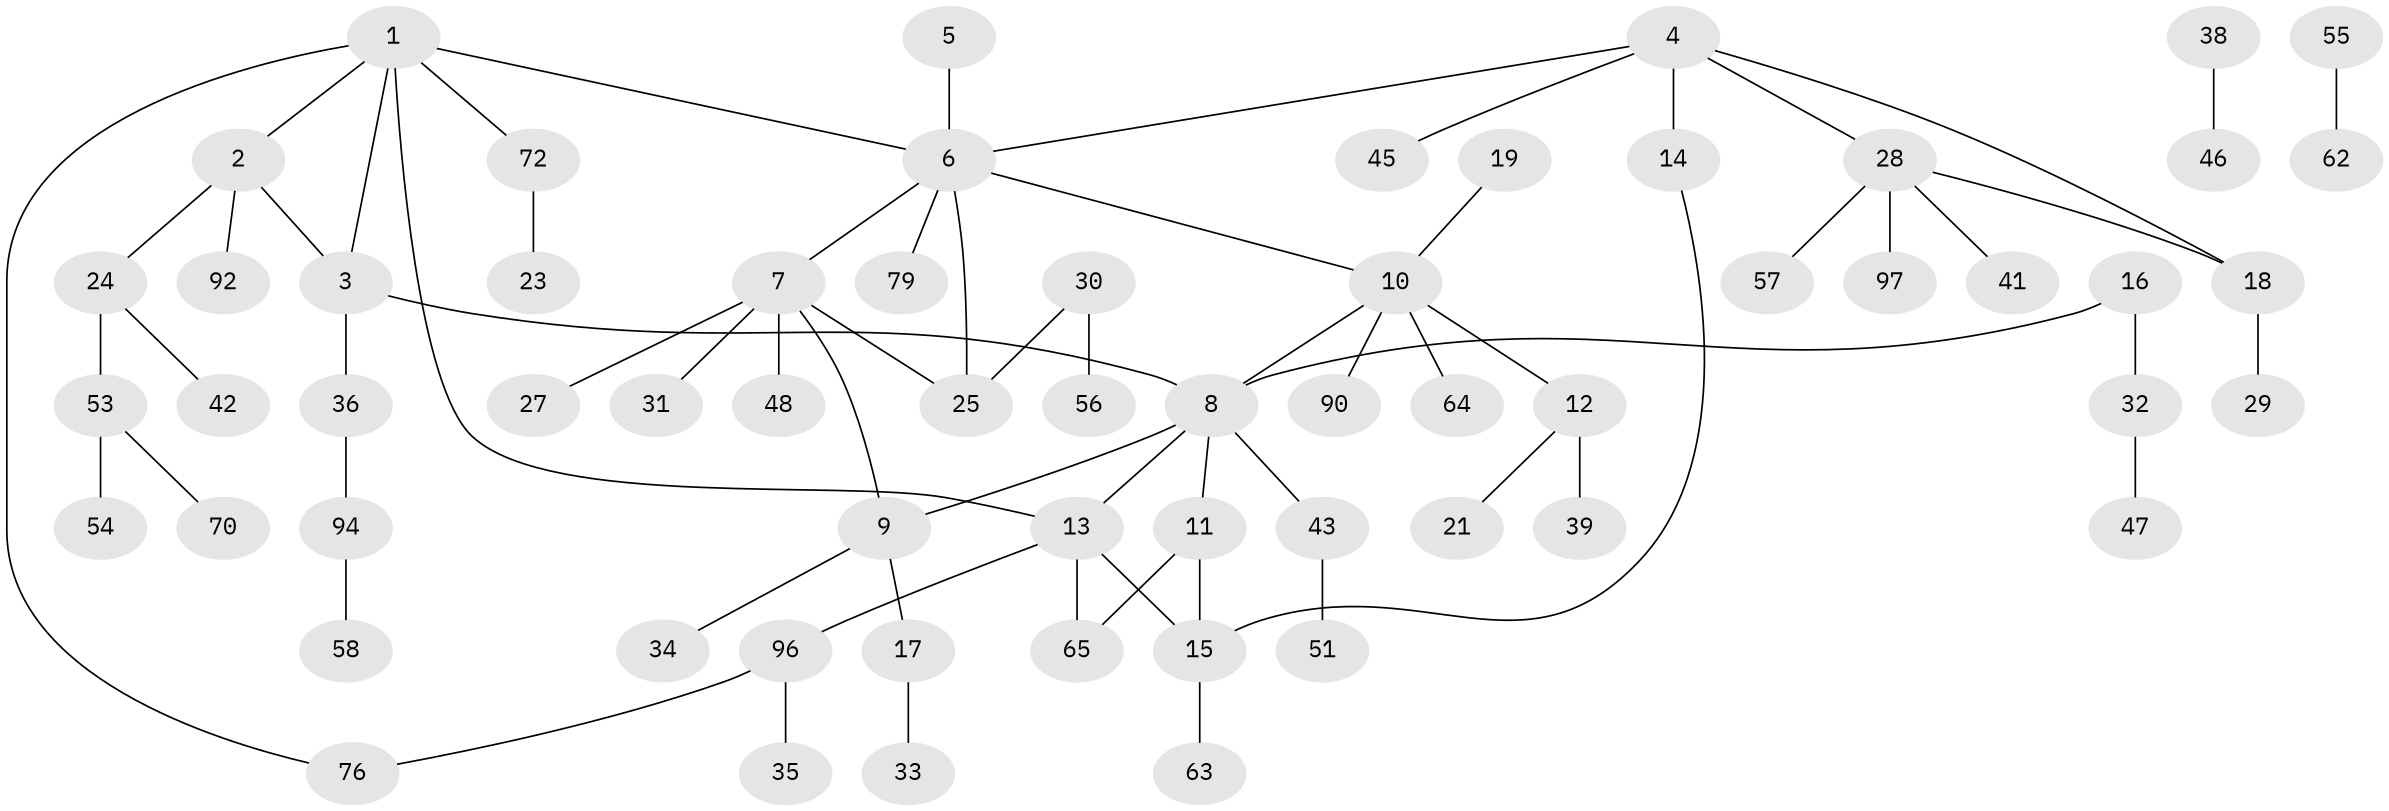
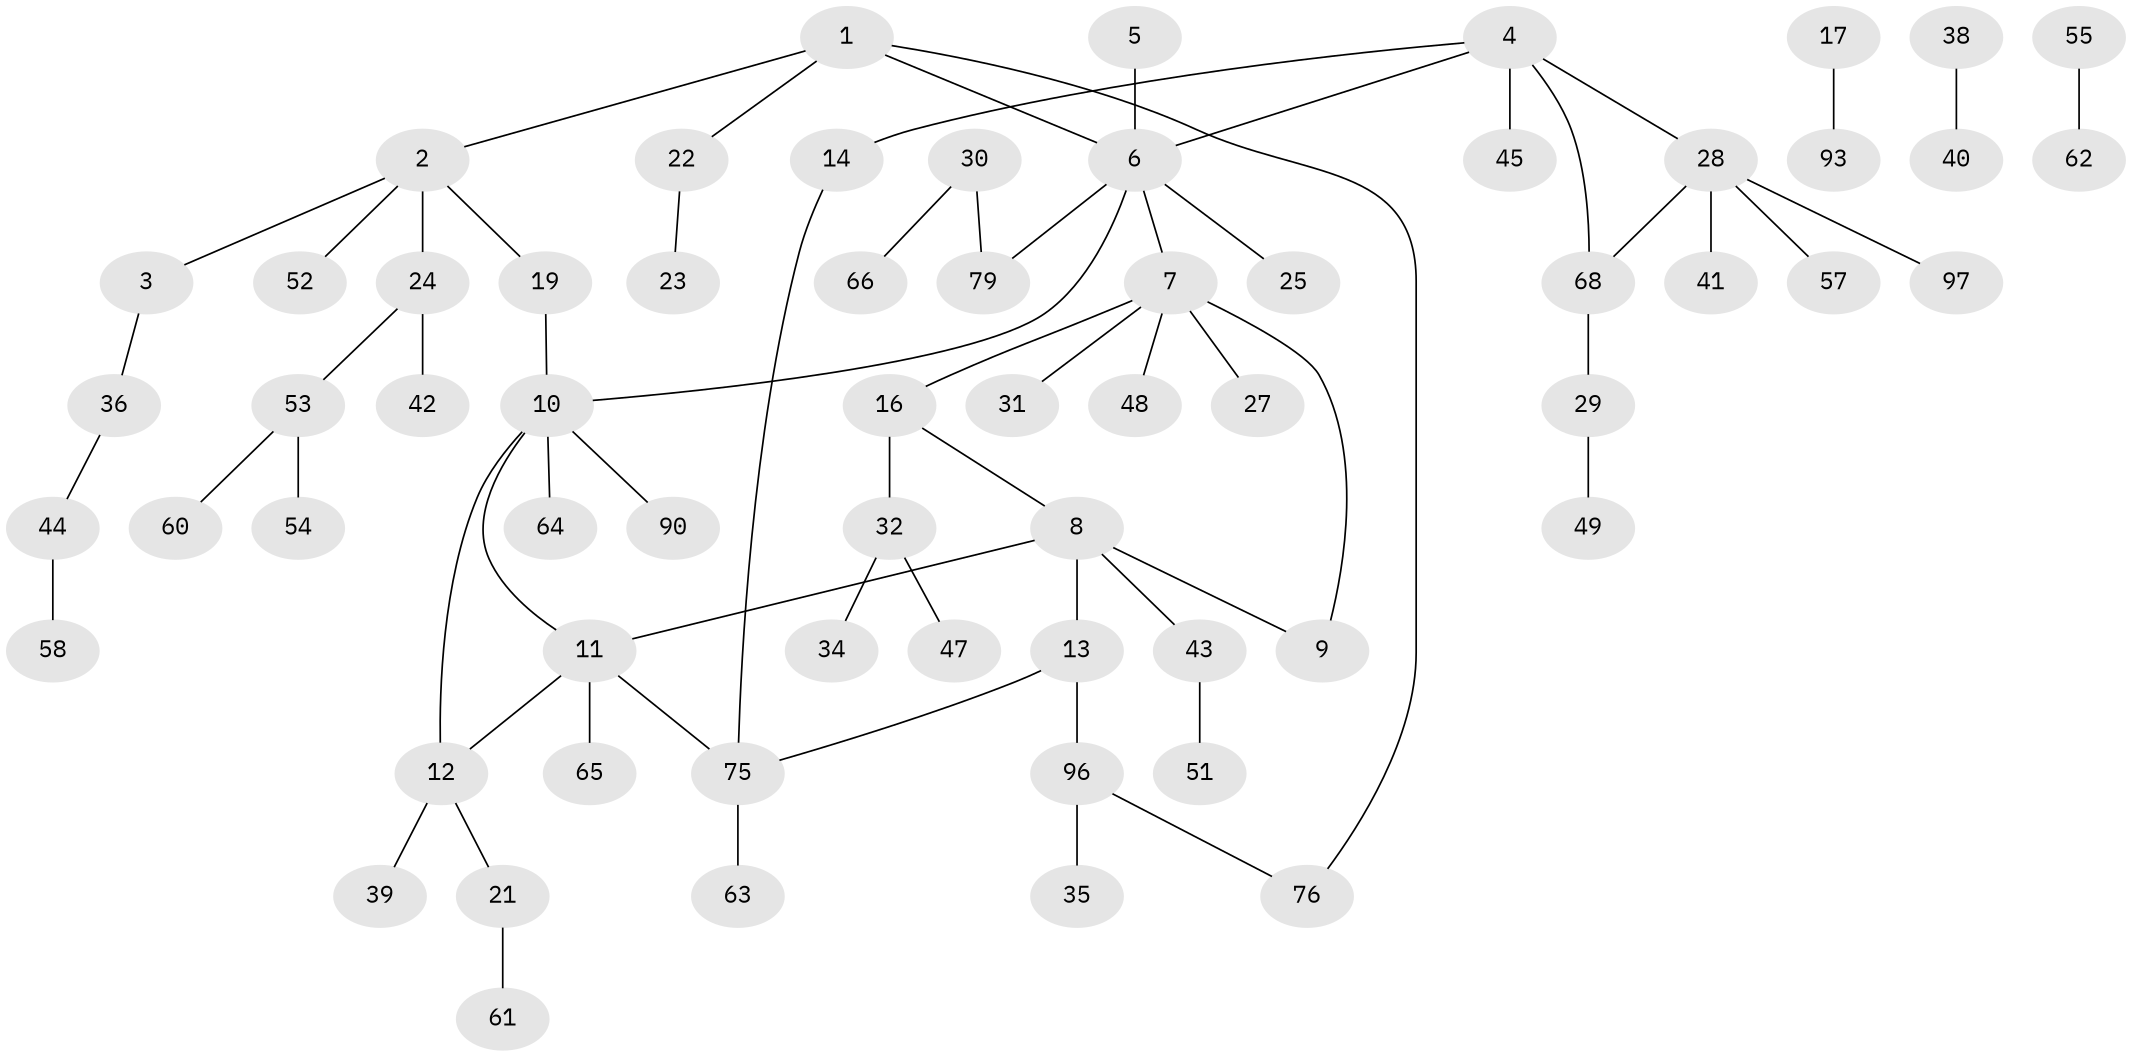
edge "1" -- "3": removed
node "72": label "72" -> "22"
node "46": label "46" -> "40"
edge "2" -- "19": added
node "92": label "92" -> "52"
node "18": label "18" -> "68"
edge "3" -- "8": removed
edge "30" -- "25": now "30" -- "79"
edge "7" -- "25": now "7" -- "16"
edge "10" -- "8": now "10" -- "11"
node "56": label "56" -> "66"
edge "1" -- "13": removed
node "70": label "70" -> "60"
node "94": label "94" -> "44"
node "49": added
edge "9" -- "17": removed
edge "9" -- "34": now "32" -- "34"
edge "13" -- "65": removed
node "15": label "15" -> "75"
edge "11" -- "12": added
node "33": label "33" -> "93"
node "61": added
